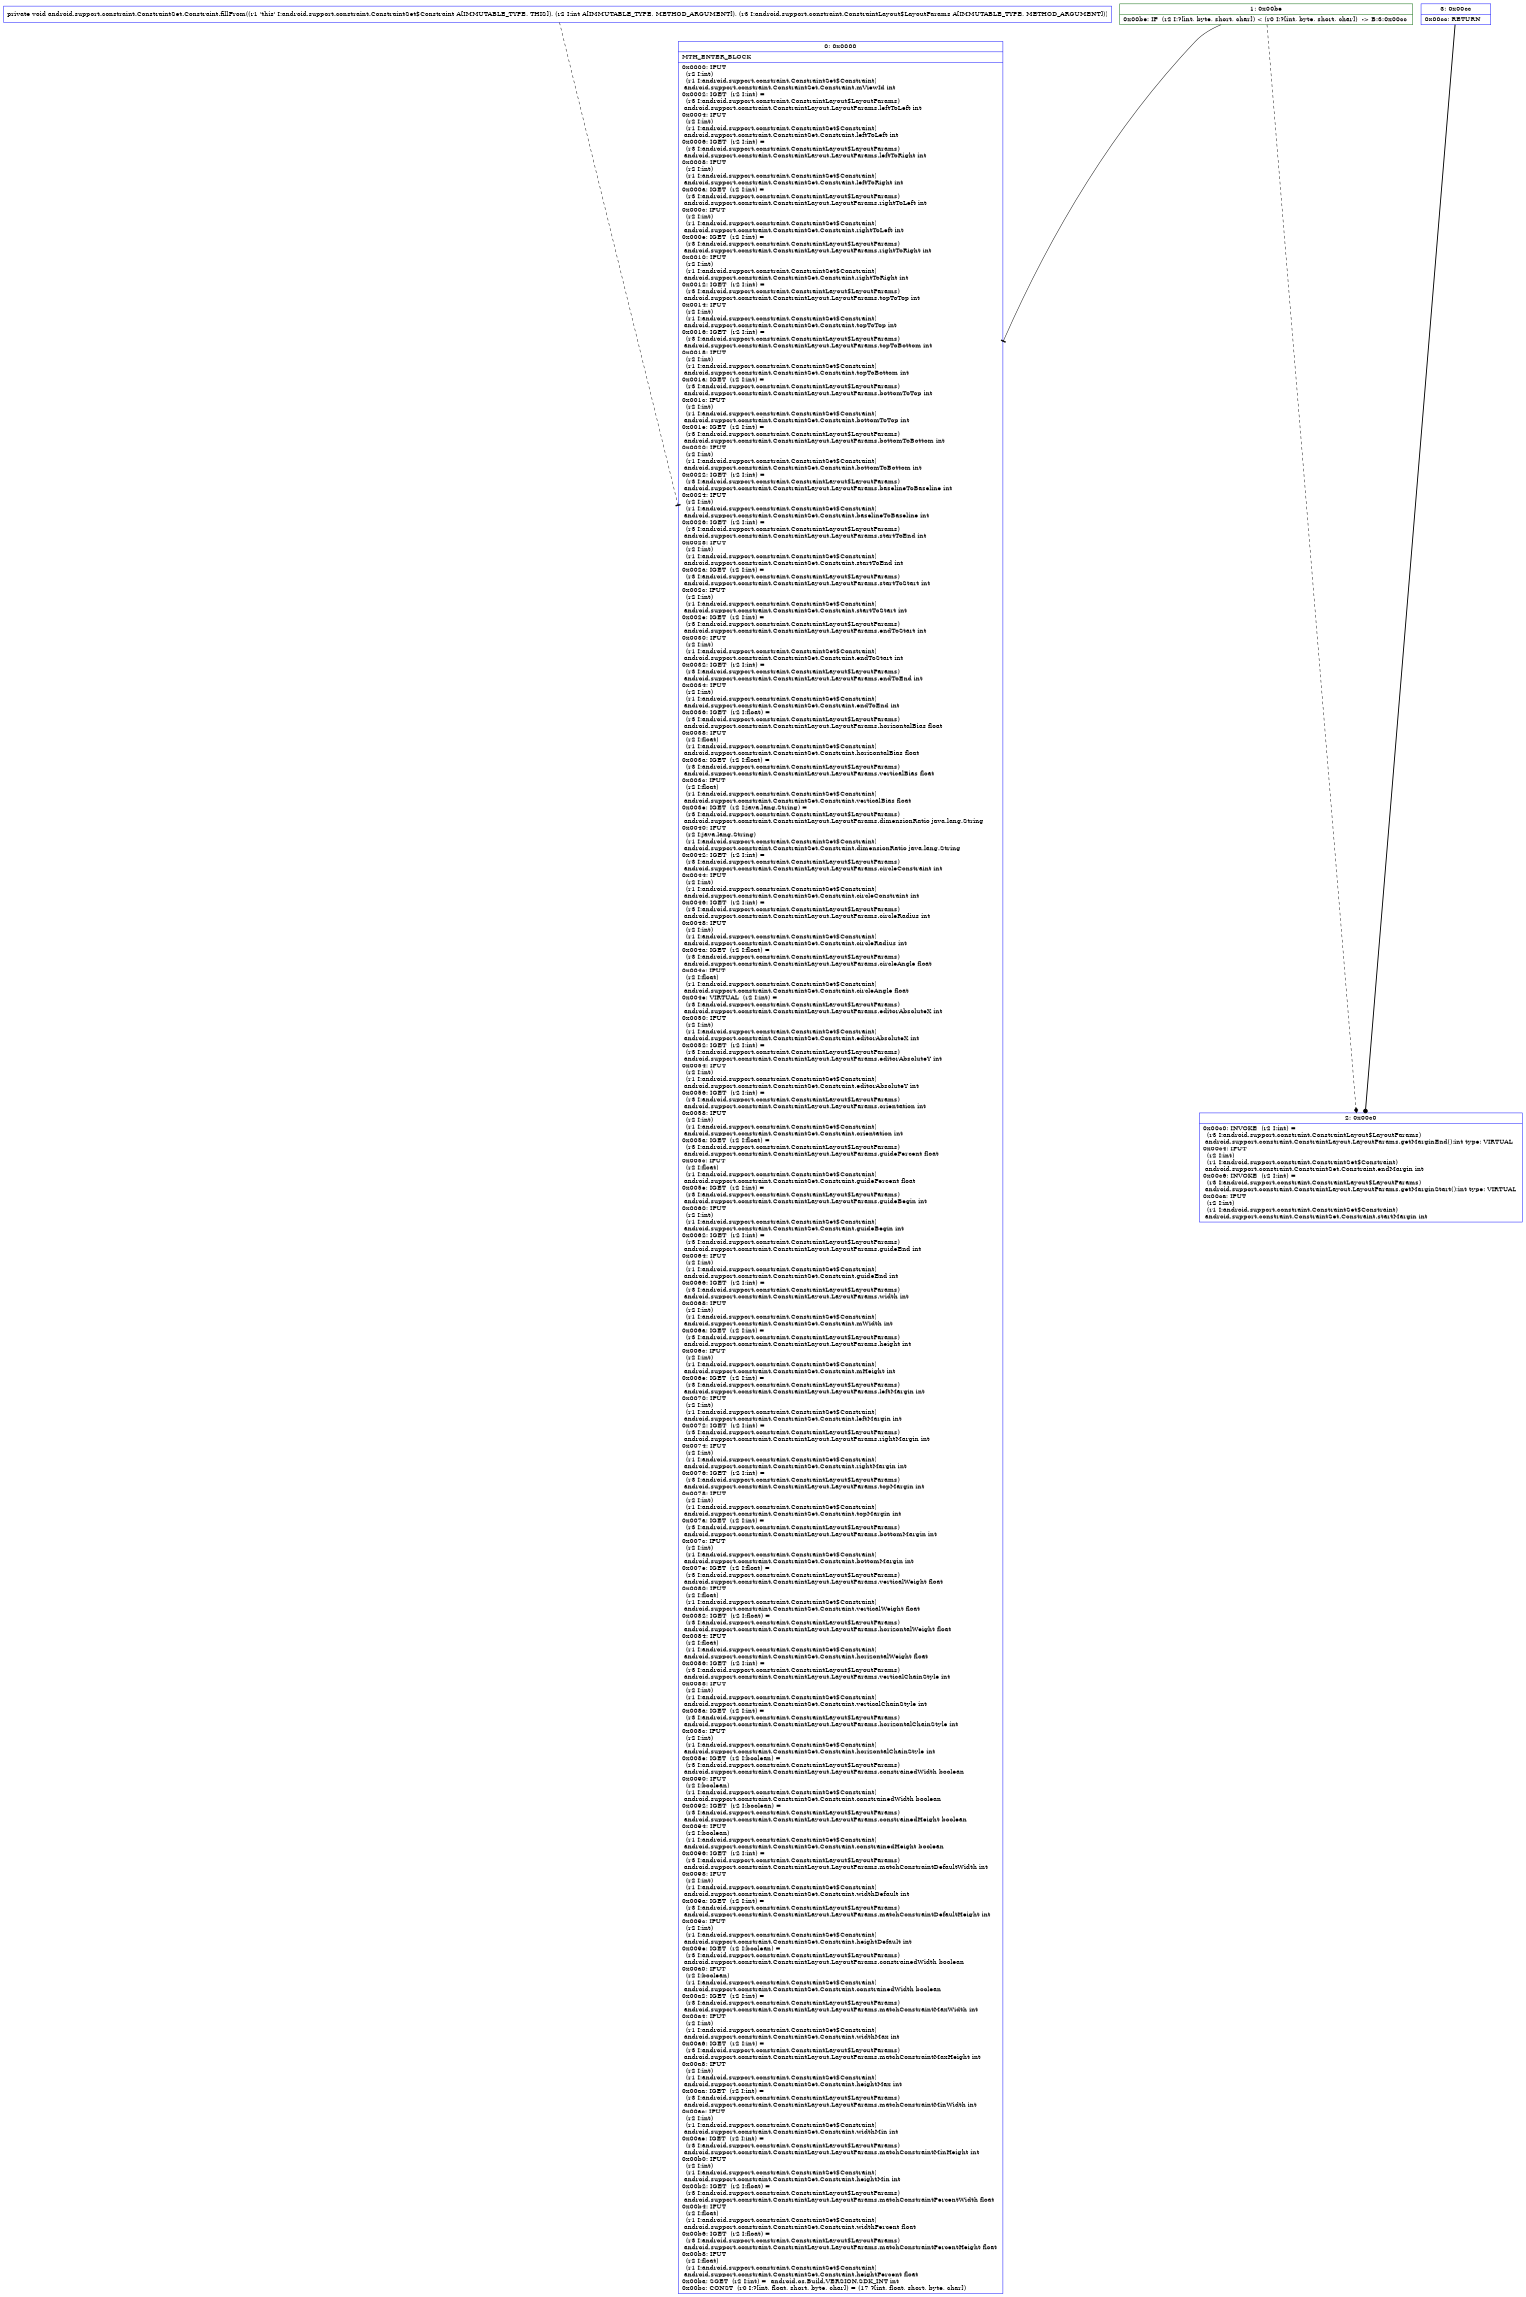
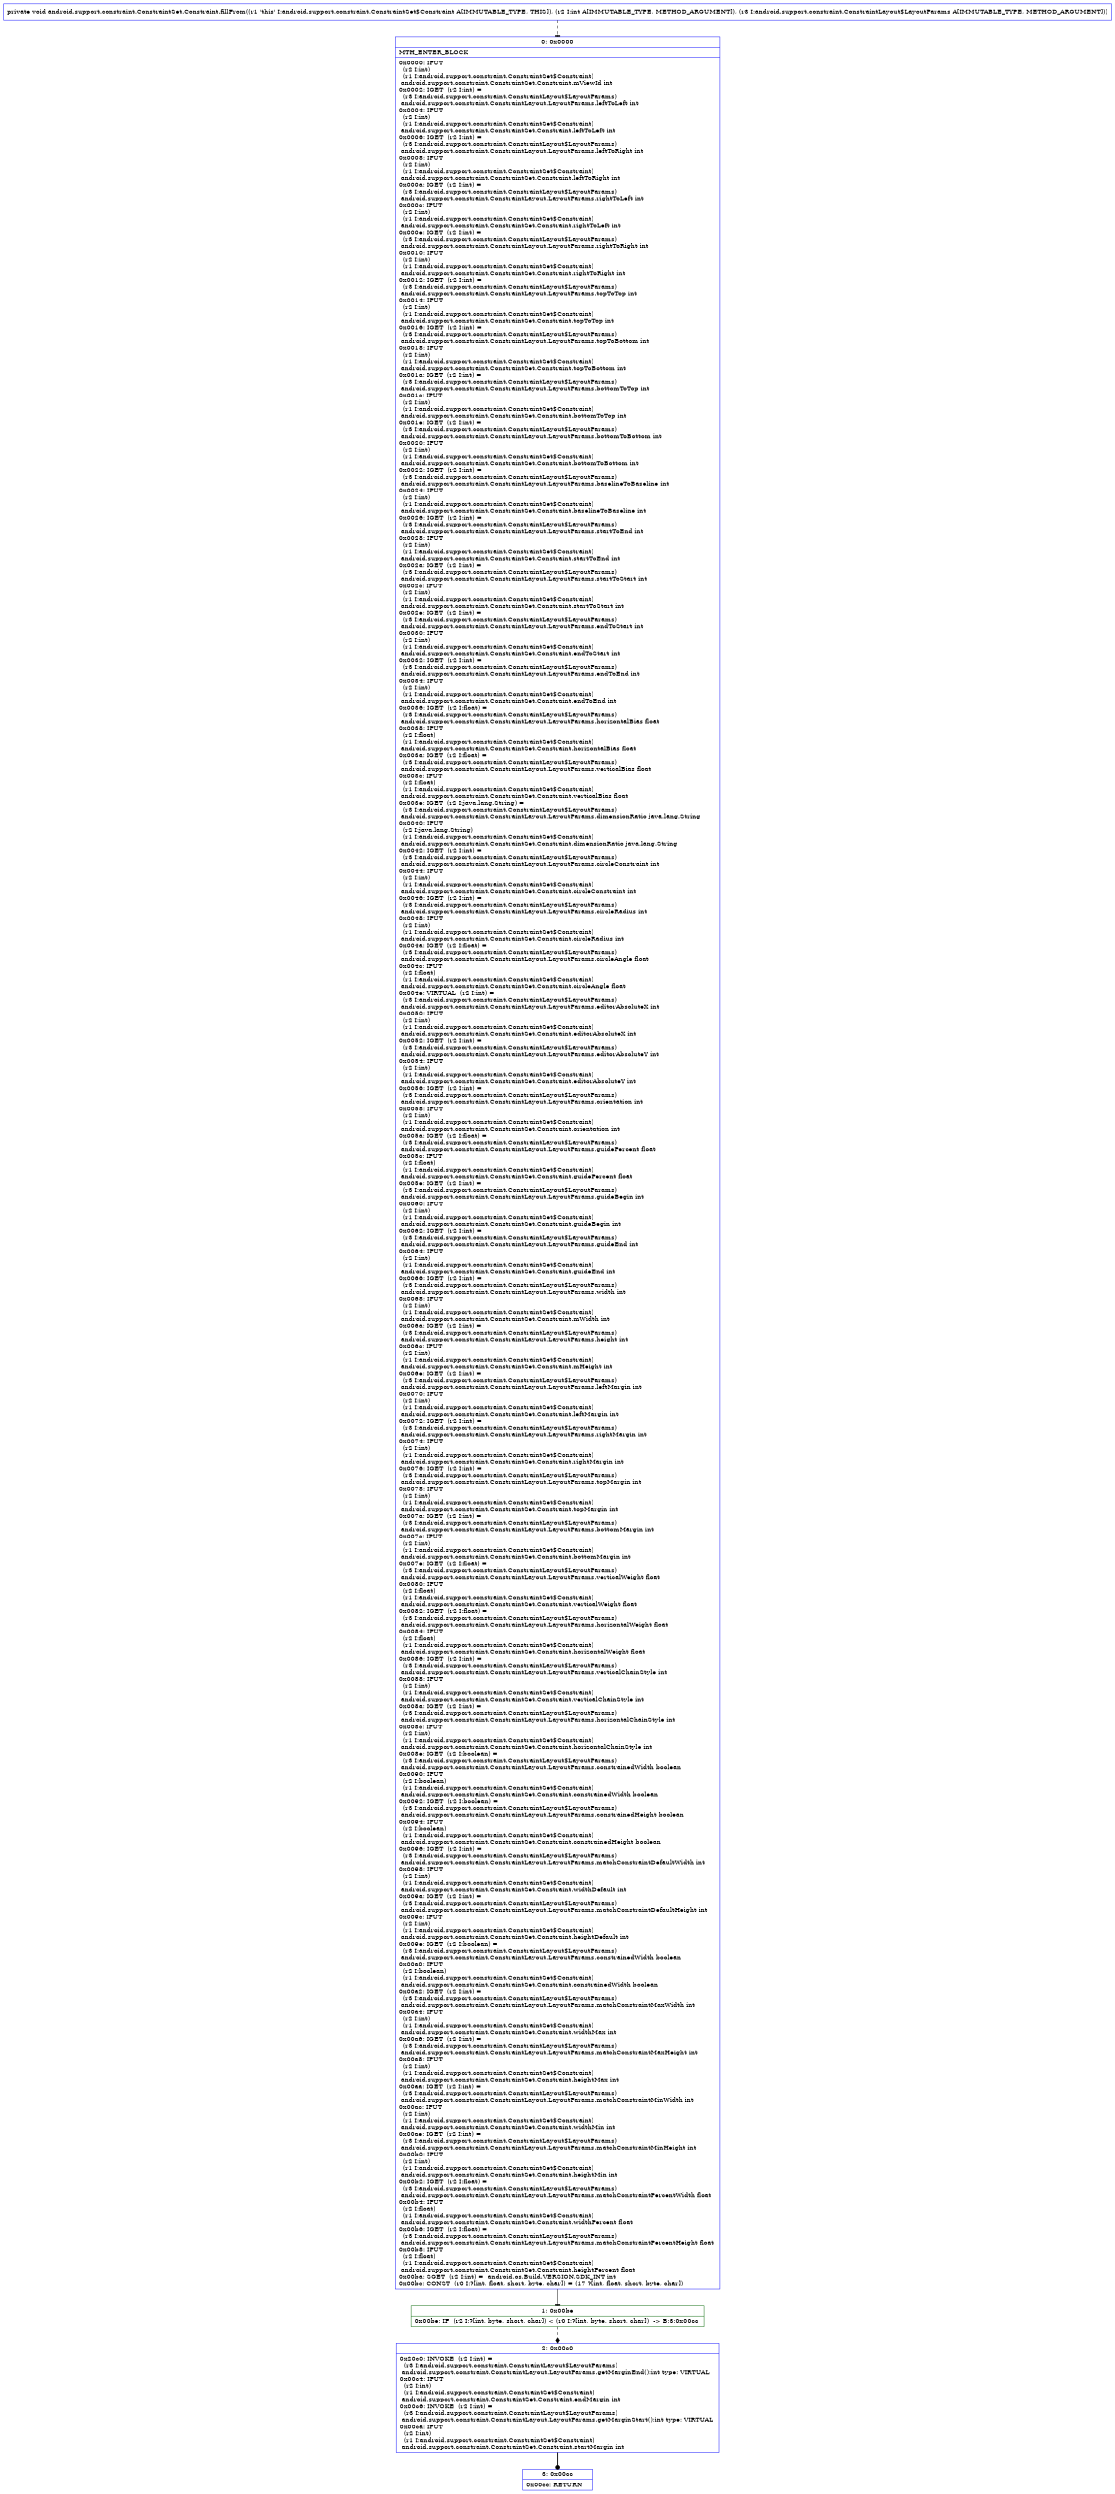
edge "1: 0x00be" -> "0: 0x0000": reversed
edge "3: 0x00cc" -> "2: 0x00c0": reversed
node "2: 0x00c0": text "0x00c0: INVOKE  (r2 I:int) =" -> "0x20c0: INVOKE  (r2 I:int) ="
